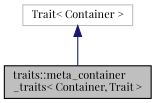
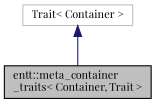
node "traits::meta_container _traits< Container, Trait >": label "traits::meta_container _traits< Container, Trait >" -> "entt::meta_container _traits< Container, Trait >"
